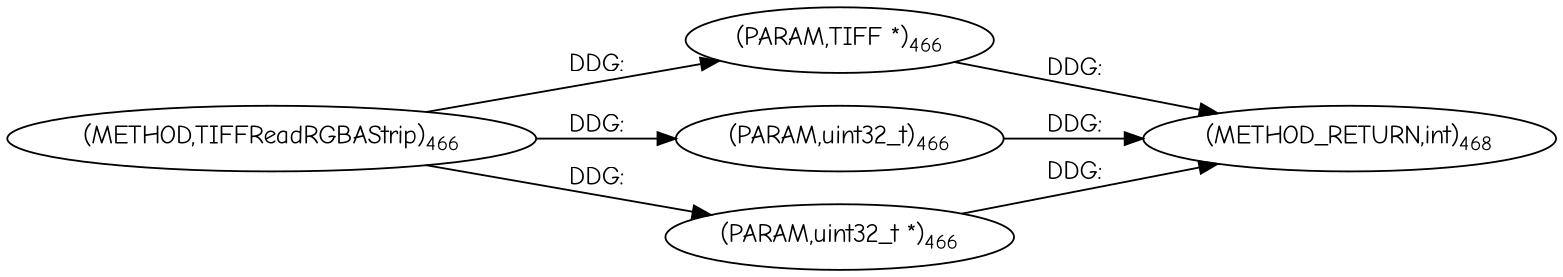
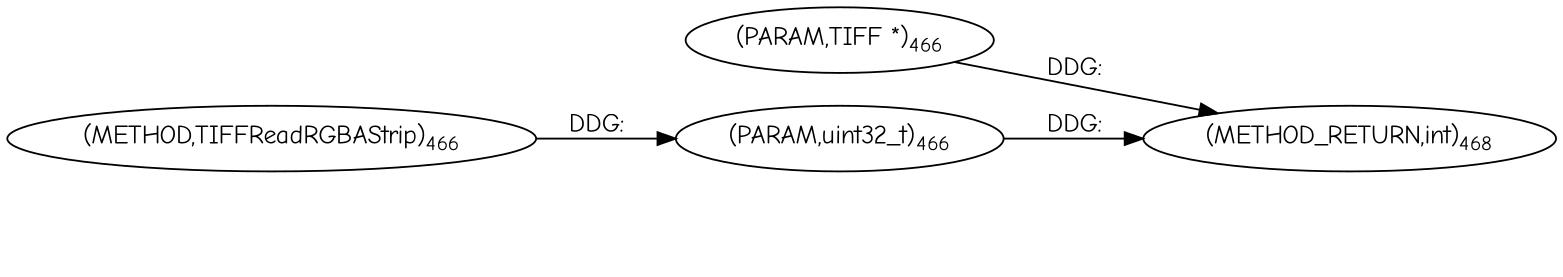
edge "(METHOD,TIFFReadRGBAStrip)" -> "(PARAM,TIFF *)": removed, label "DDG:"
node "(PARAM,uint32_t *)": removed
